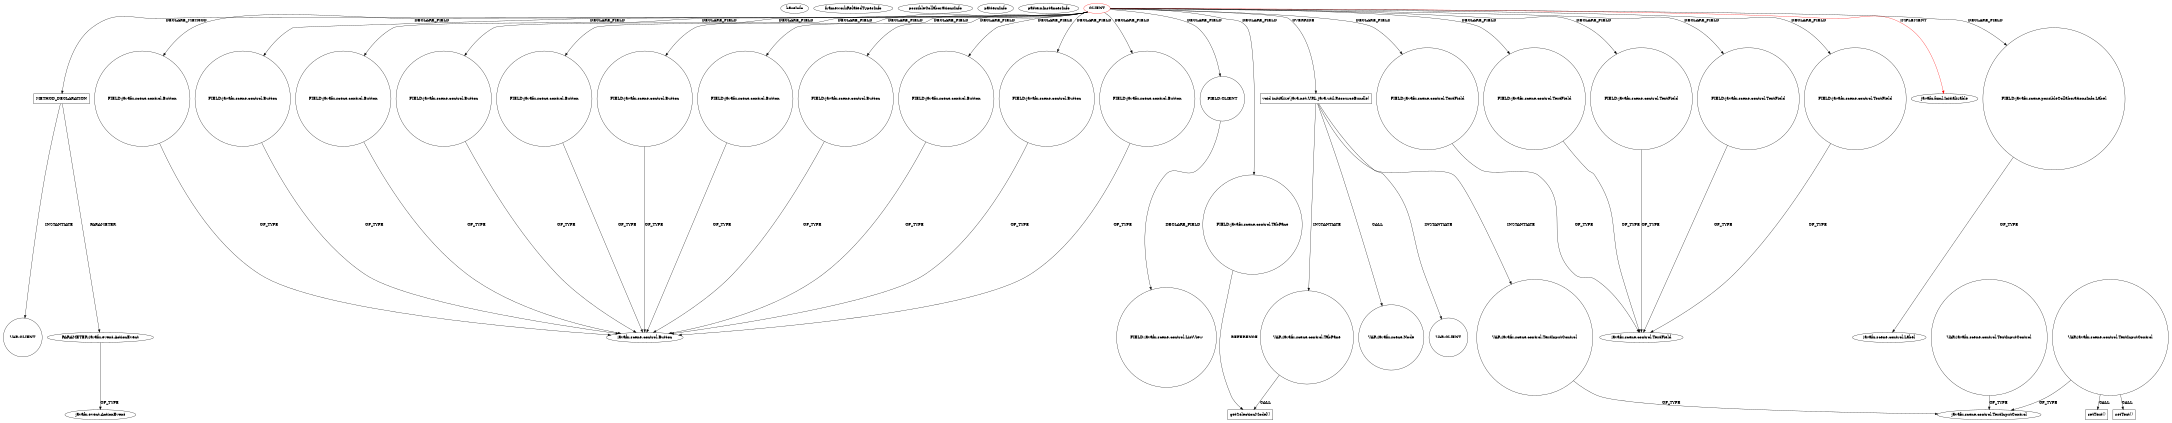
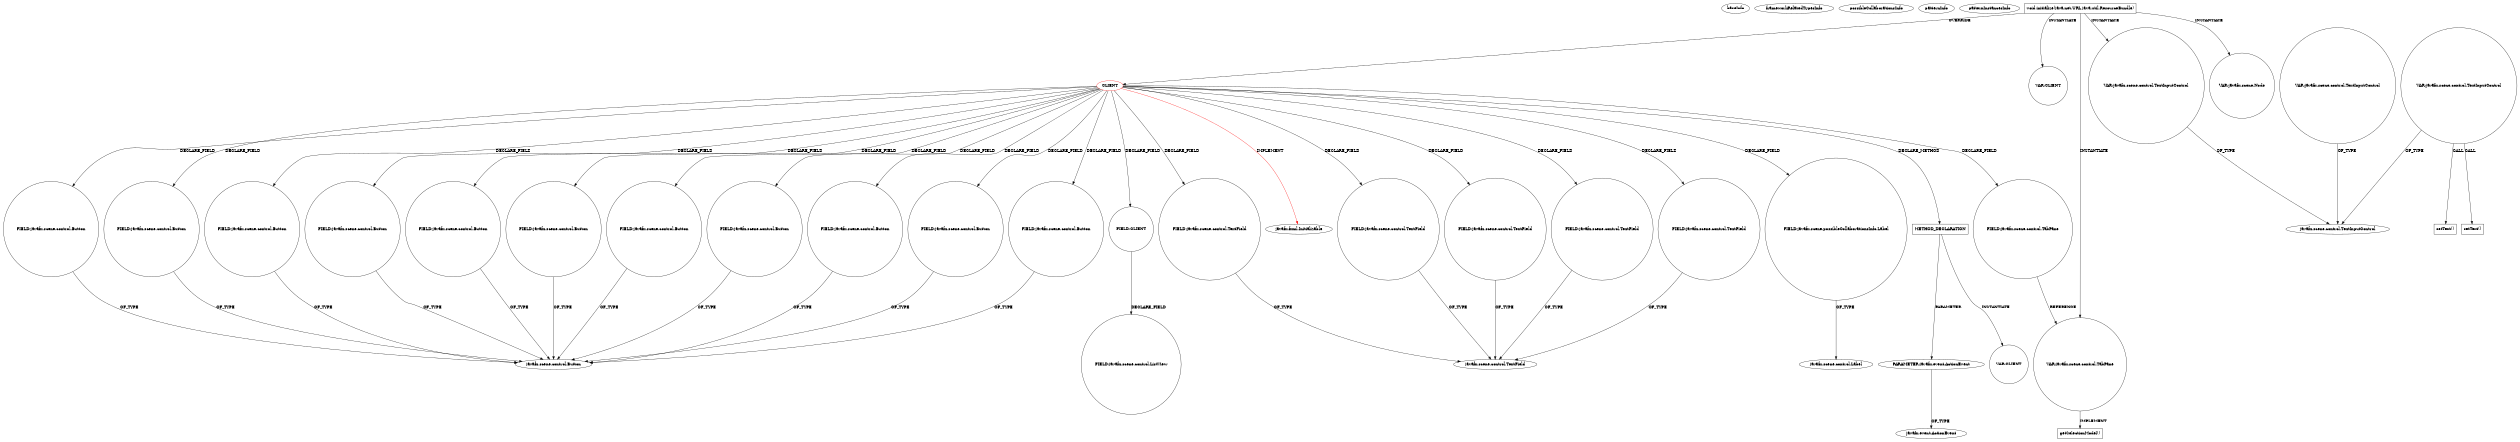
edge "CLIENT" -> "void initialize(java.net.URL,java.util.ResourceBundle)": reversed
edge "void initialize(java.net.URL,java.util.ResourceBundle)" -> "VAR:javafx.scene.Node": label "CALL" -> "INSTANTIATE"
edge "FIELD:javafx.scene.control.TabPane" -> "getSelectionModel()": now "FIELD:javafx.scene.control.TabPane" -> "VAR:javafx.scene.control.TabPane"
edge "VAR:javafx.scene.control.TabPane" -> "getSelectionModel()": label "CALL" -> "IMPLEMENT"
